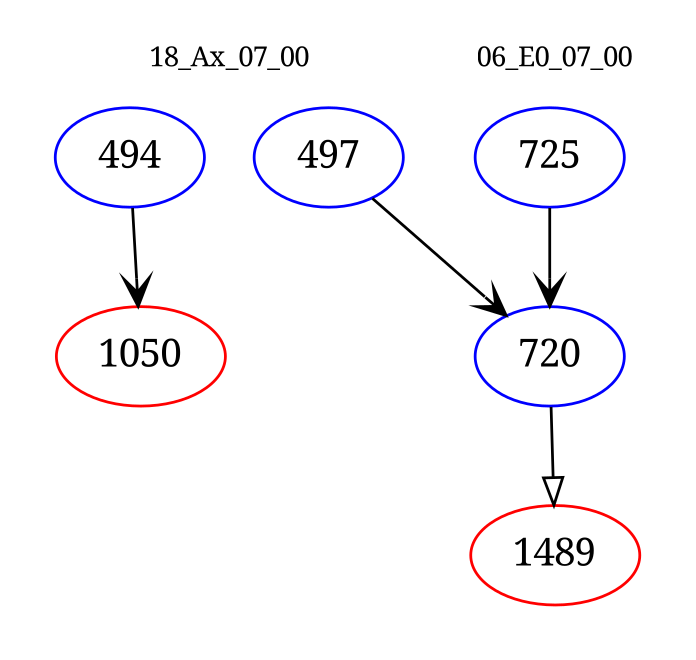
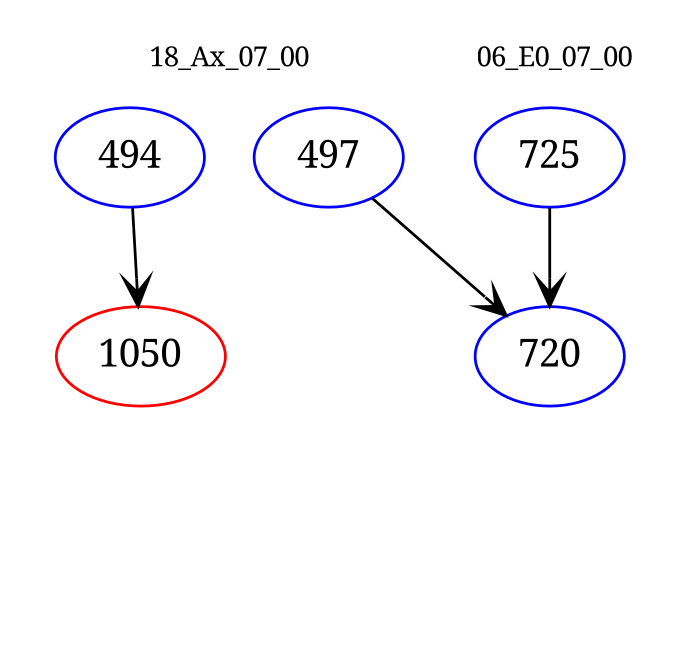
node "1489": removed
